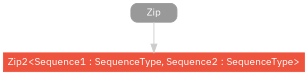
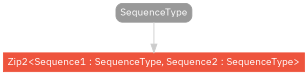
node "Zip": label "Zip" -> "SequenceType"
